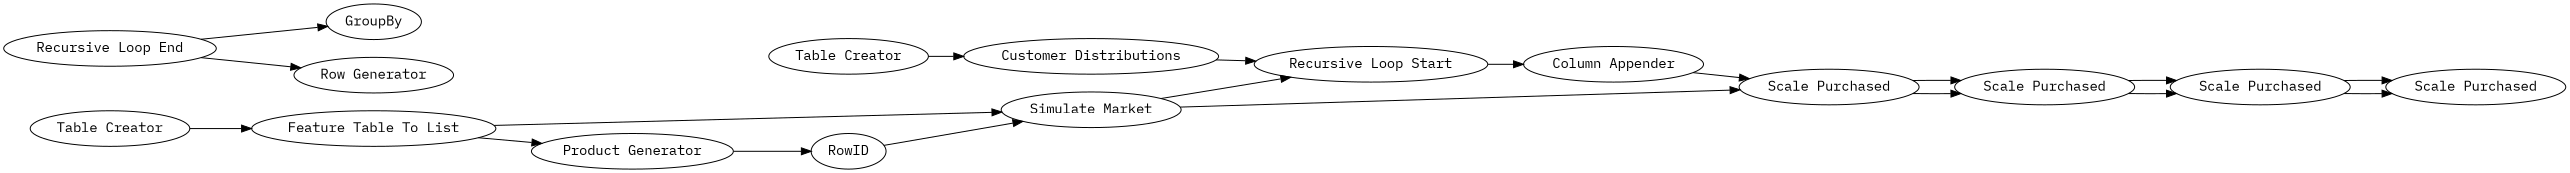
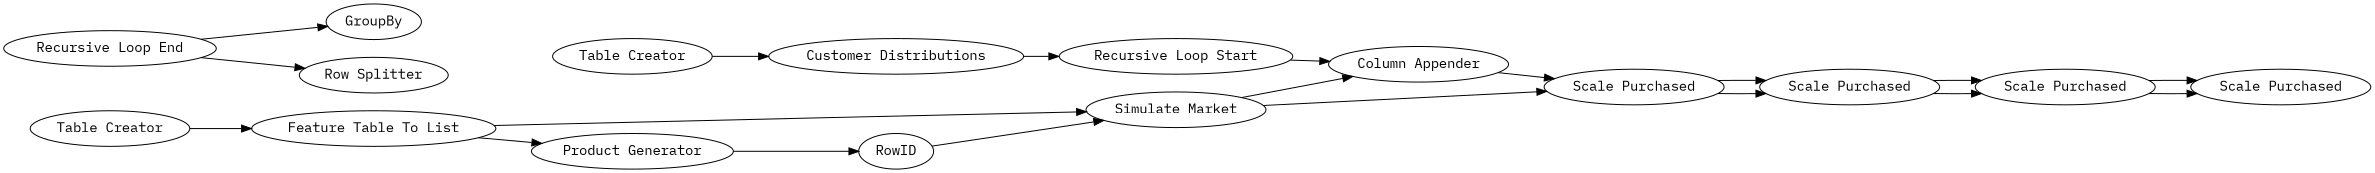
node "Row Generator": label "Row Generator" -> "Row Splitter"
edge "Simulate Market" -> "Recursive Loop Start": now "Simulate Market" -> "Column Appender"
